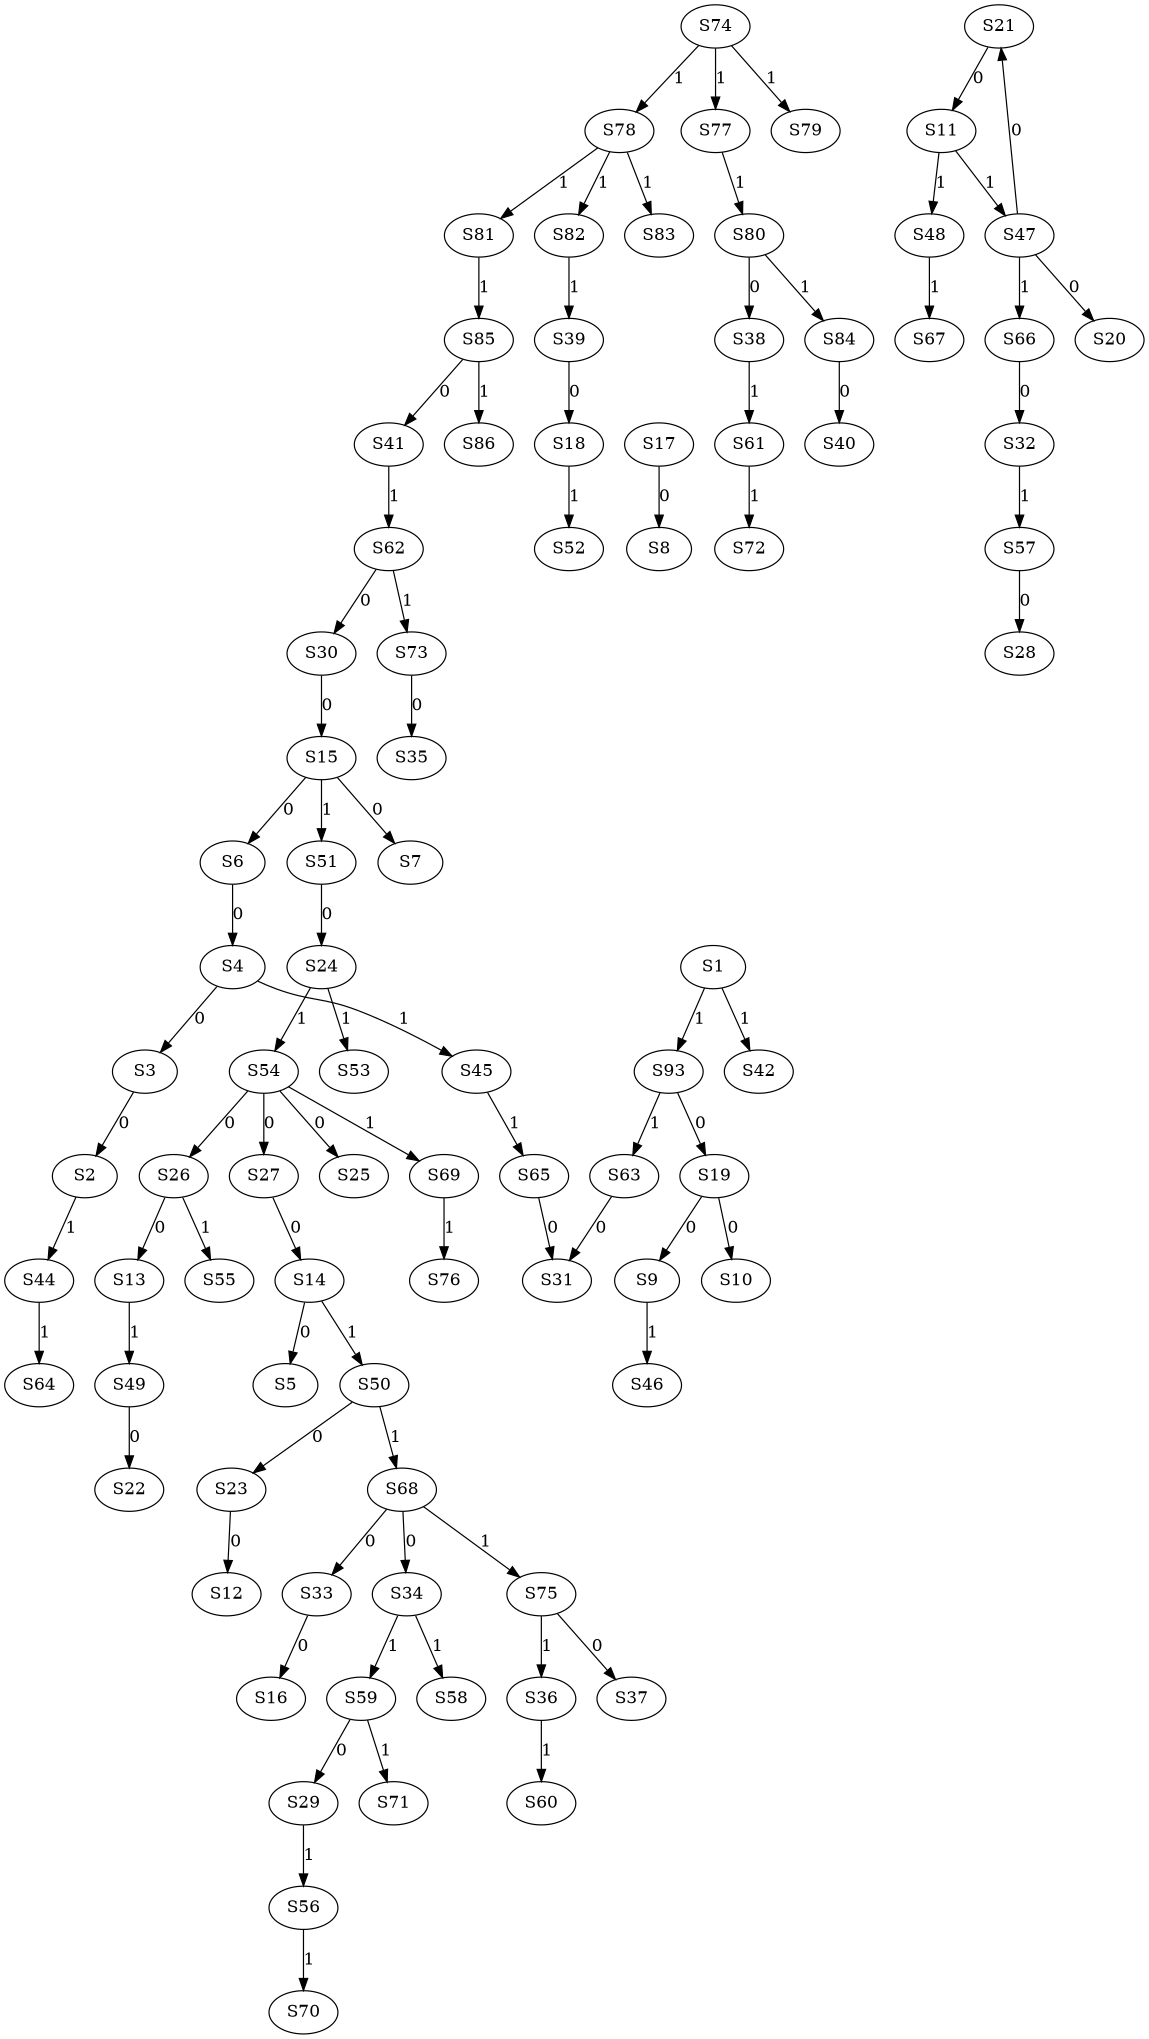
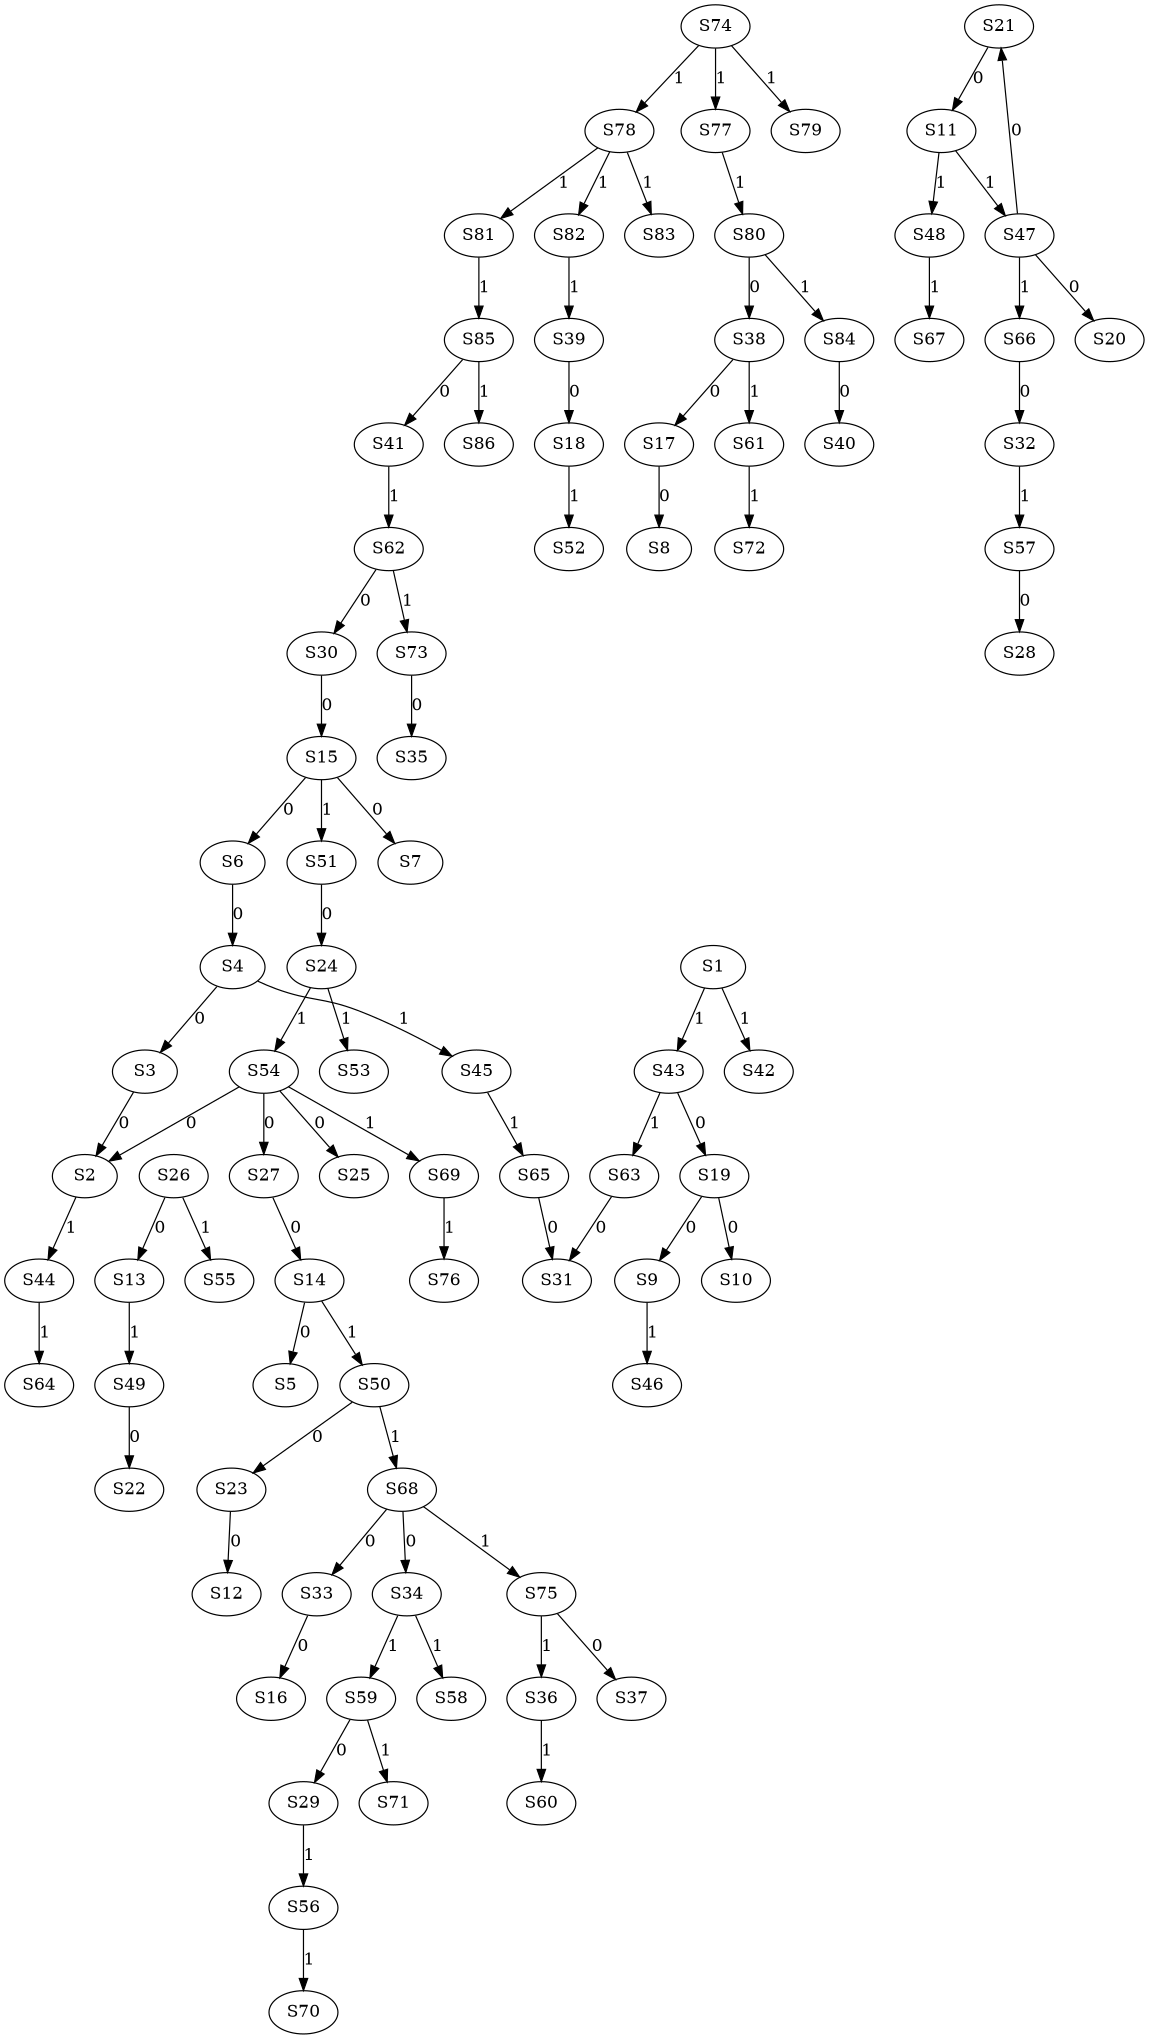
edge "S38" -> "S17": added, label "0"
node "S93": label "S93" -> "S43"
edge "S54" -> "S26": now "S54" -> "S2"
